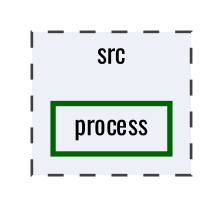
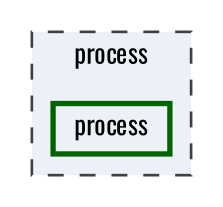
cluster "src": label "src" -> "process"
